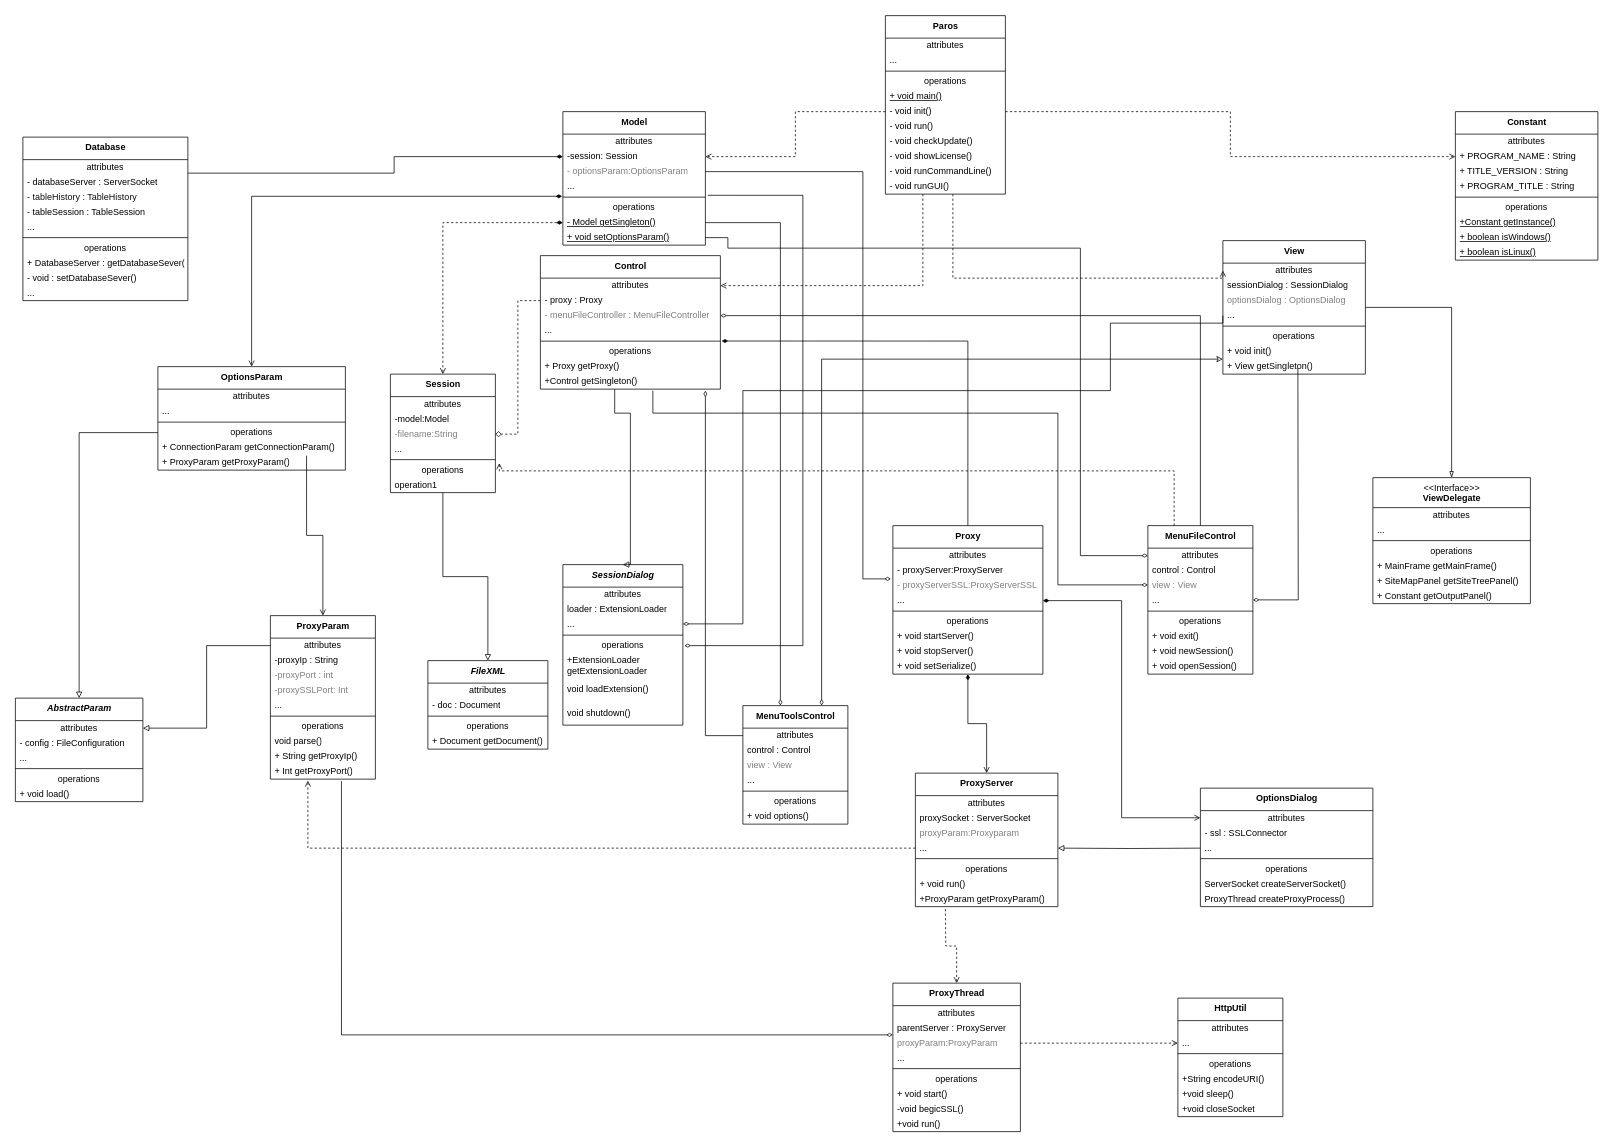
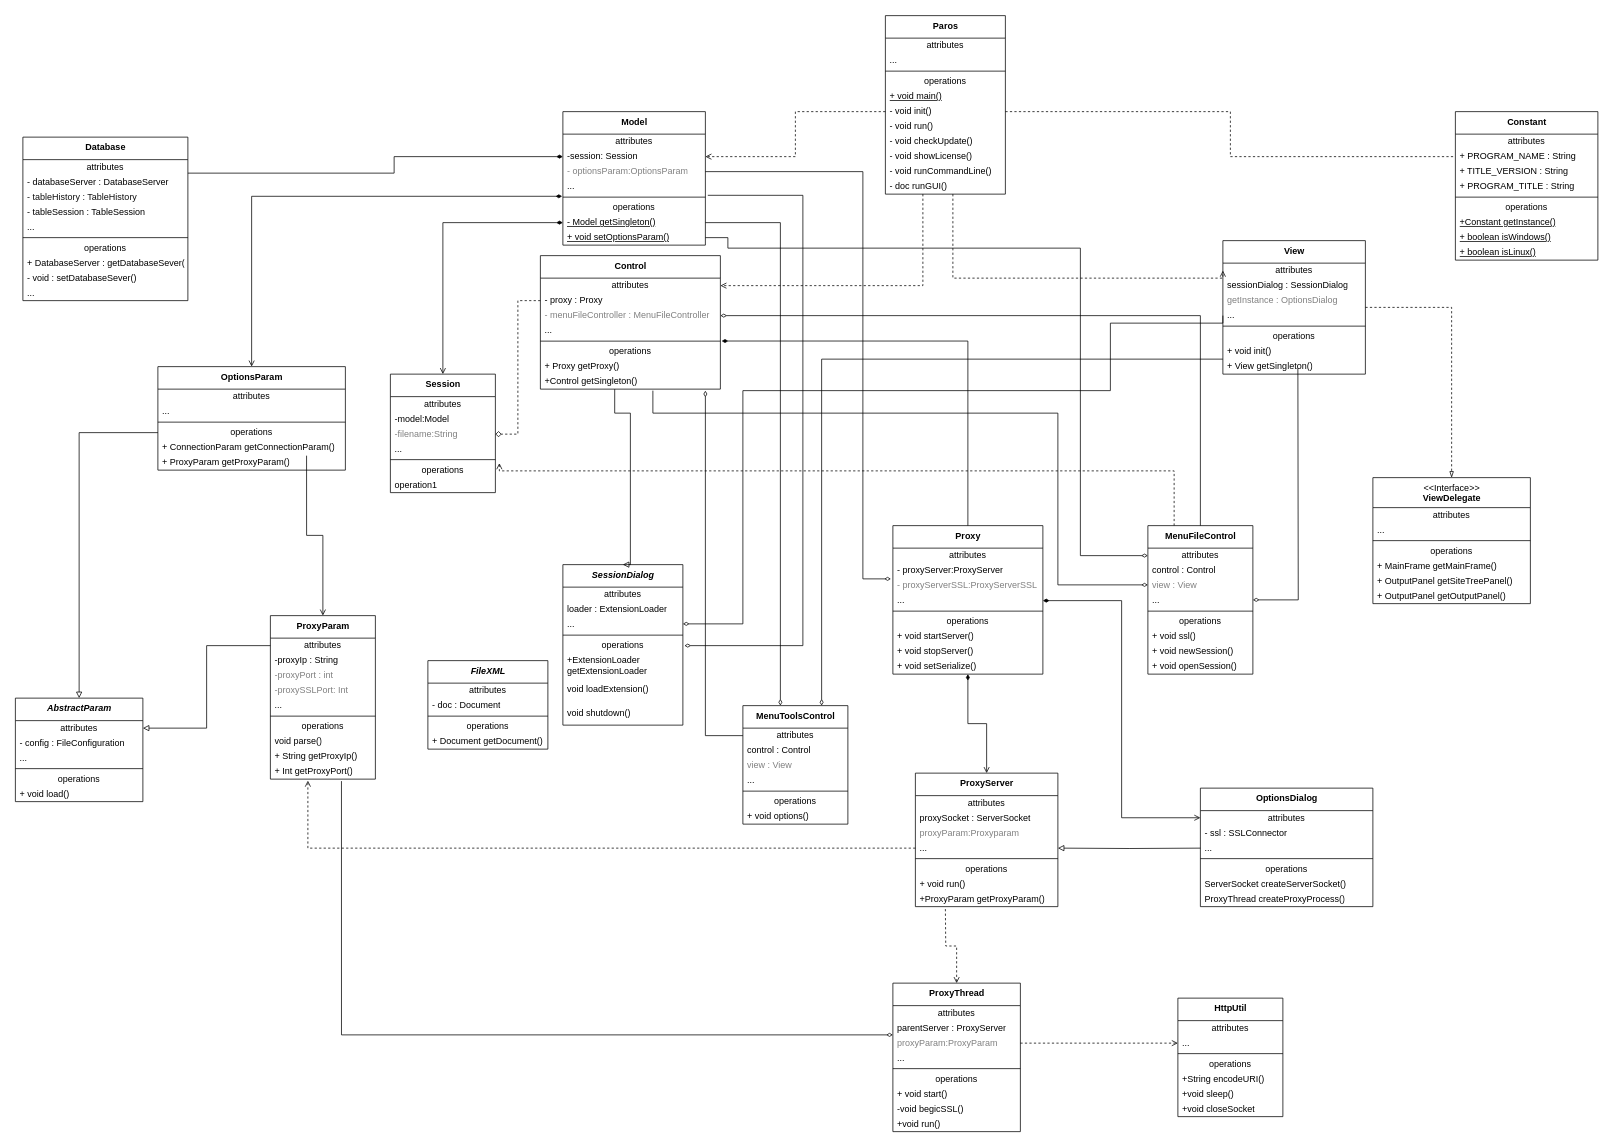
edge "- void init()" -> "+ PROGRAM_NAME : String": arrowhead open -> none
node "- databaseServer : ServerSocket": label "- databaseServer : ServerSocket" -> "- databaseServer : DatabaseServer"
node "- void runGUI()": label "- void runGUI()" -> "- doc runGUI()"
edge "- Model getSingleton()" -- "Session": style dashed -> solid
node "optionsDialog : OptionsDialog": label "optionsDialog : OptionsDialog" -> "getInstance : OptionsDialog"
edge "View" -> "<<Interface>> ViewDelegate": style solid -> dashed
edge "+ void init()" -- "MenuToolsControl": arrowhead classic -> none
edge "Session" -> "FileXML": removed
node "+ SiteMapPanel getSiteTreePanel()": label "+ SiteMapPanel getSiteTreePanel()" -> "+ OutputPanel getSiteTreePanel()"
node "+ Constant getOutputPanel()": label "+ Constant getOutputPanel()" -> "+ OutputPanel getOutputPanel()"
node "+ void exit()": label "+ void exit()" -> "+ void ssl()"
